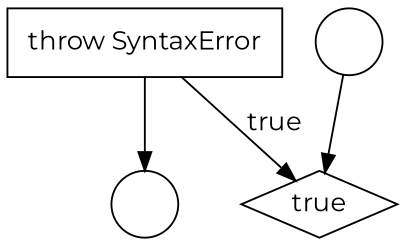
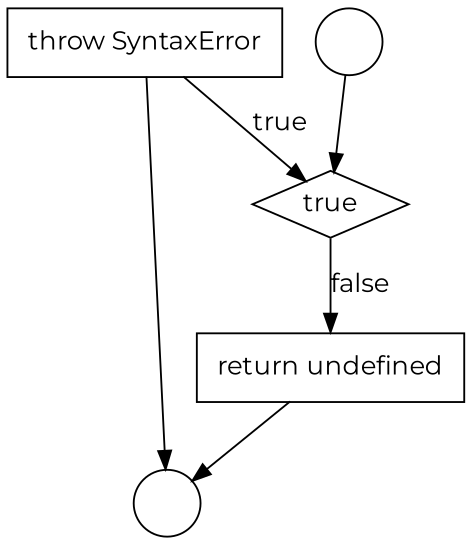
node "return undefined": added
